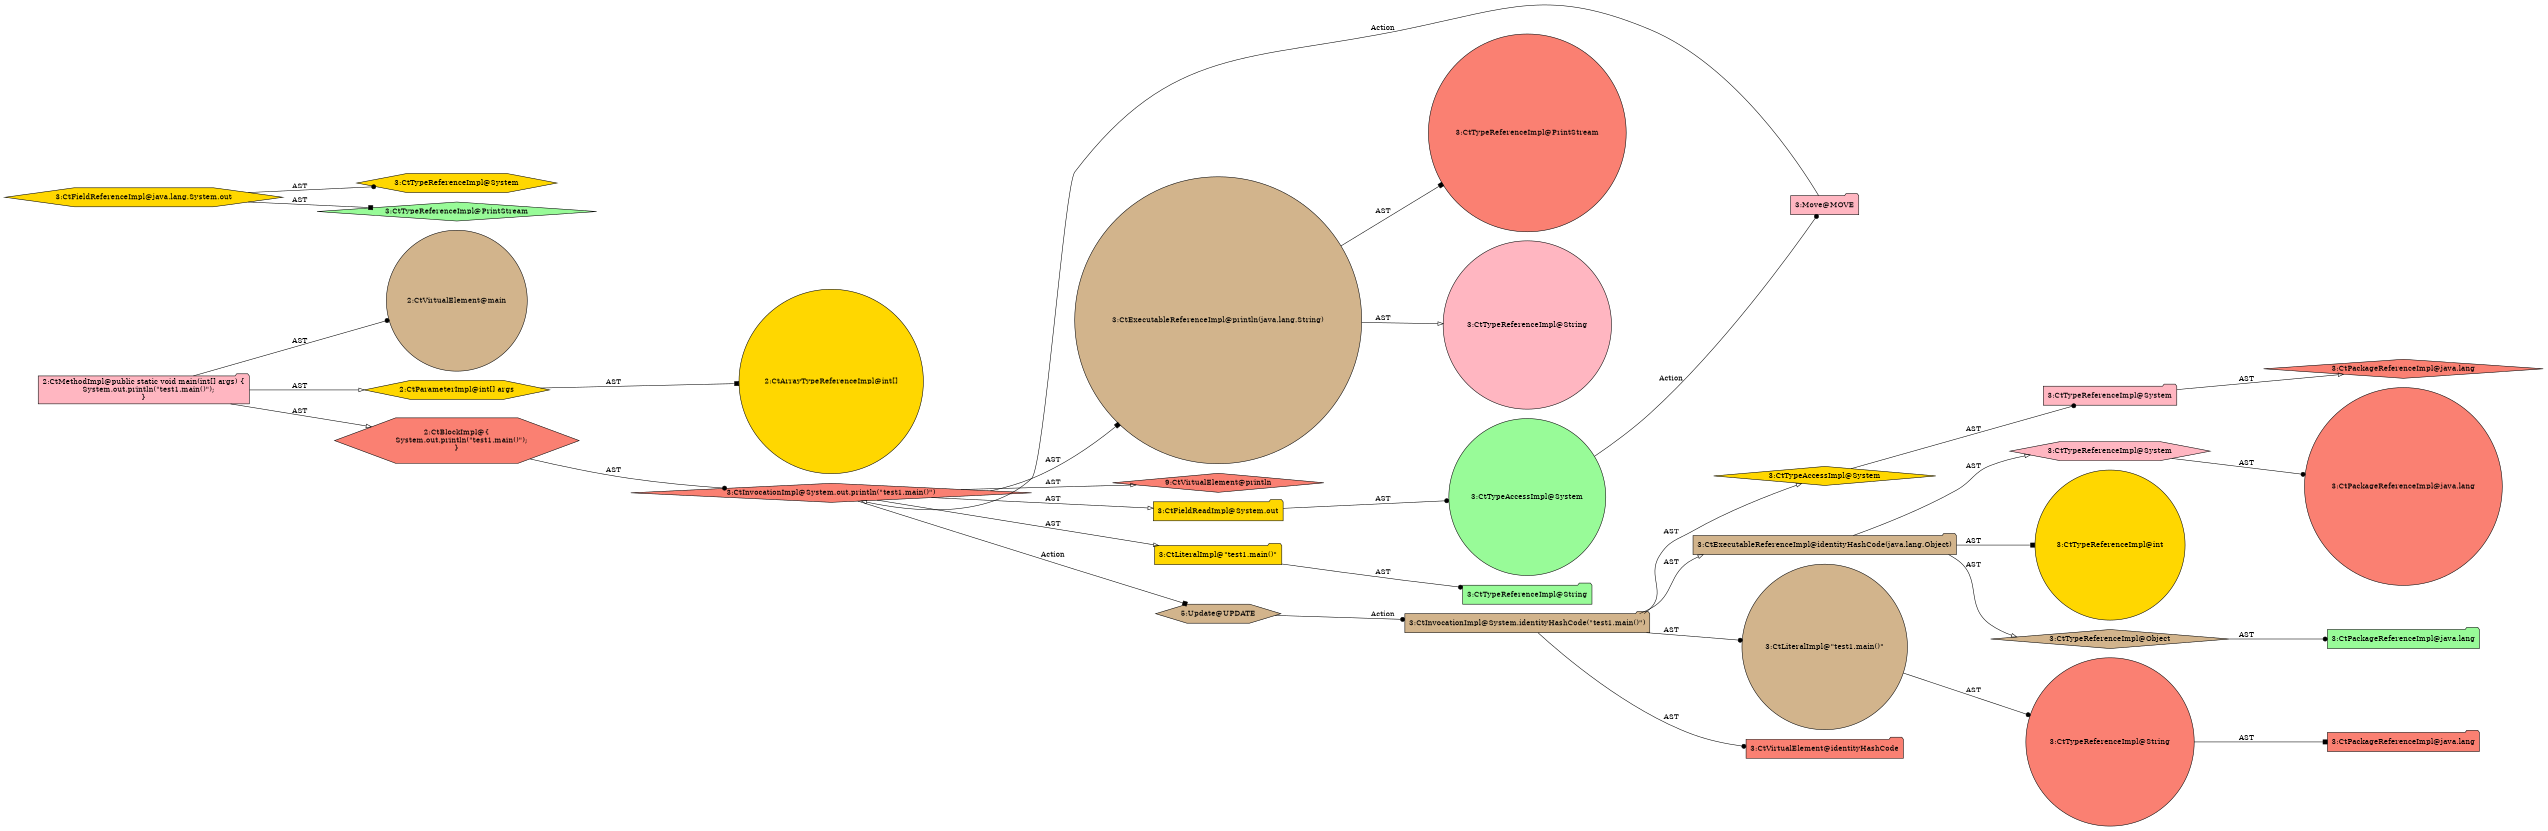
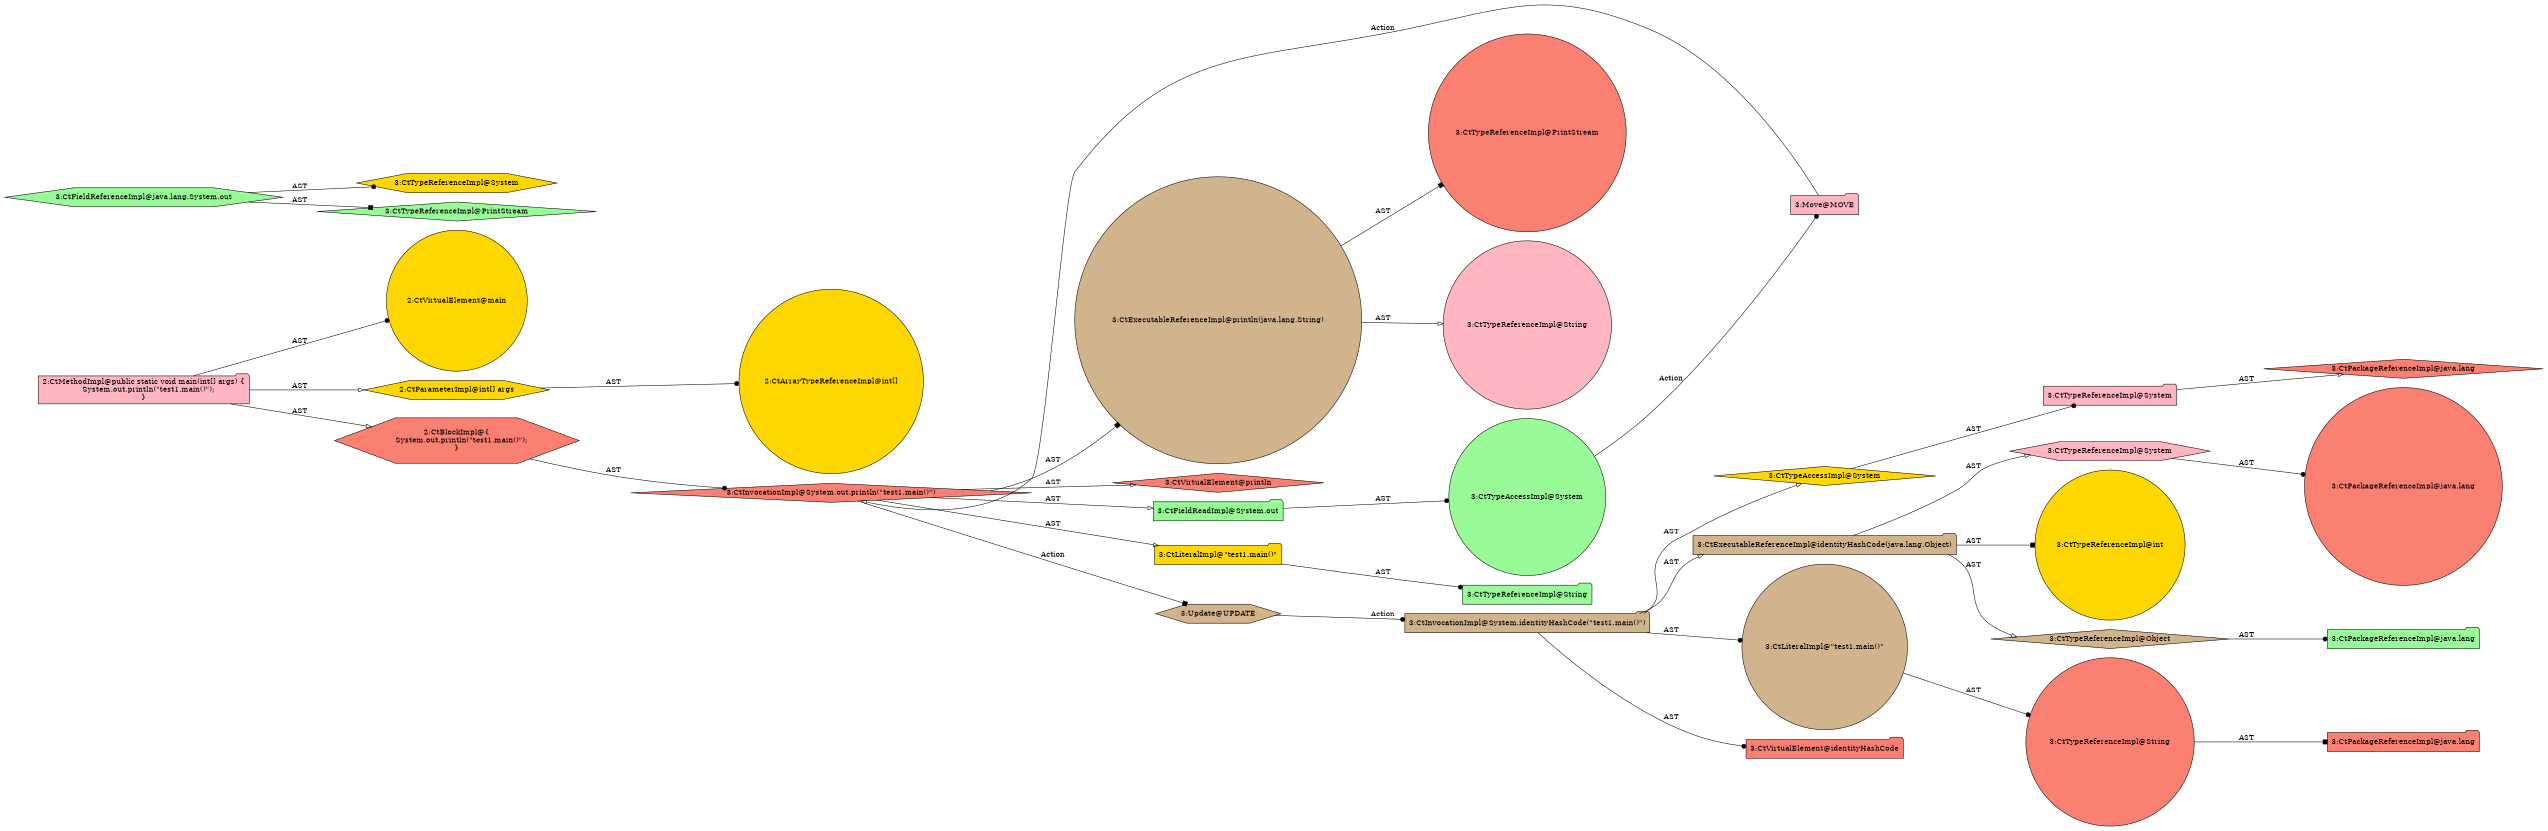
node "3:CtFieldReferenceImpl@java.lang.System.out": fillcolor gold -> palegreen
node "2:CtVirtualElement@main": fillcolor tan -> gold
edge "2:CtParameterImpl@int[] args" -> "2:CtArrayTypeReferenceImpl@int[]": arrowhead box -> dot
node "9:CtVirtualElement@println": label "9:CtVirtualElement@println" -> "3:CtVirtualElement@println"
node "3:CtFieldReadImpl@System.out": fillcolor gold -> palegreen
node "5:Update@UPDATE": label "5:Update@UPDATE" -> "3:Update@UPDATE"
